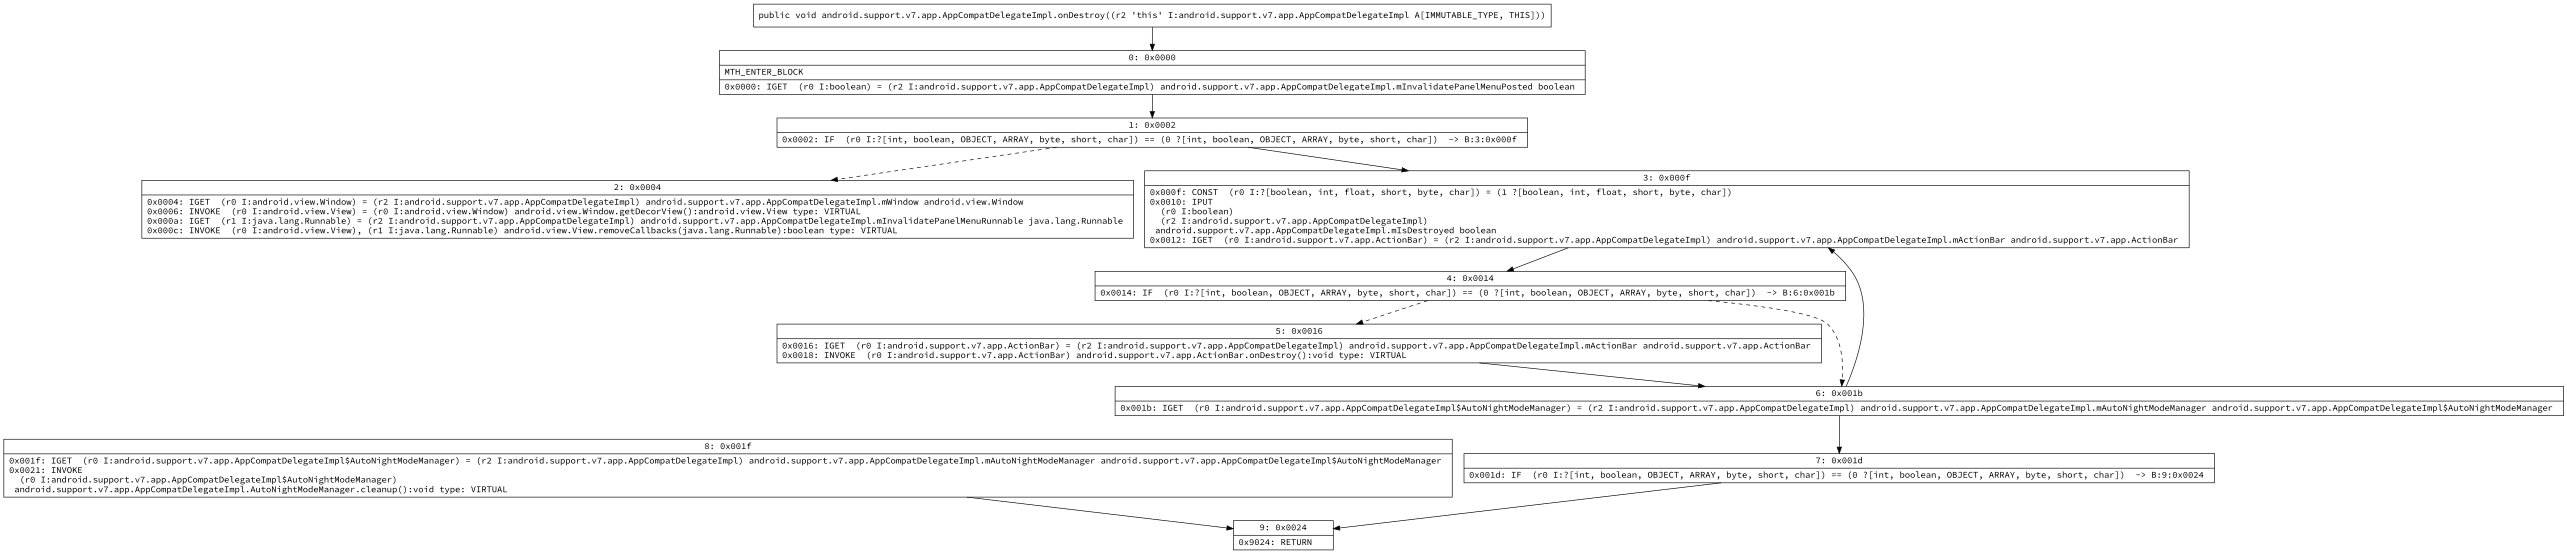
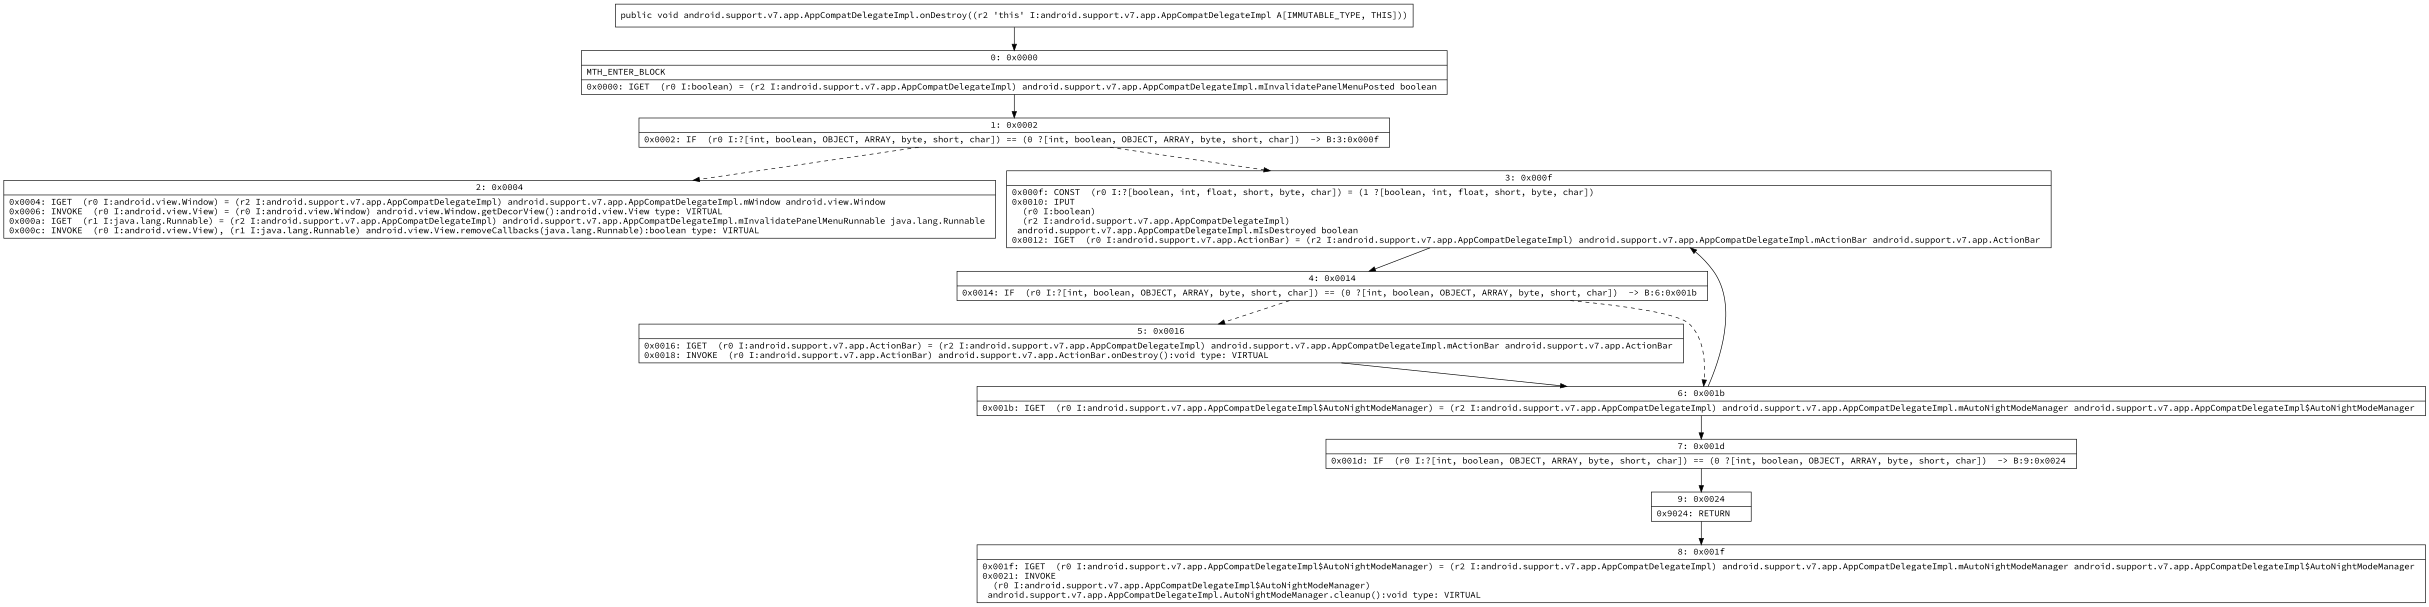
edge "1: 0x0002" -> "3: 0x000f": style solid -> dashed
edge "8: 0x001f" -> "9: 0x0024": reversed
